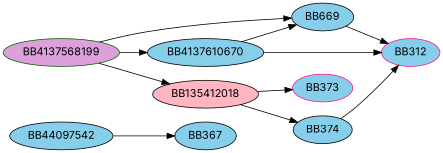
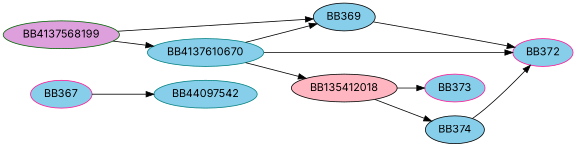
node "BB669": label "BB669" -> "BB369"
node "BB4137610670": color black -> teal
node "BB312": label "BB312" -> "BB372"
edge "BB4137568199" -> "BB135412018": now "BB4137610670" -> "BB135412018"
node "BB44097542": color black -> teal
edge "BB44097542" -> "BB367": reversed
node "BB367": color black -> deeppink
